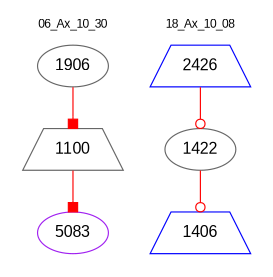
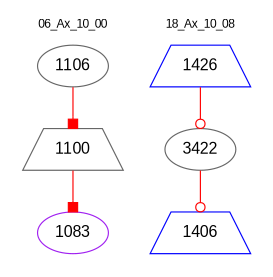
cluster "06_Ax_10_30": label "06_Ax_10_30" -> "06_Ax_10_00"
node "1906": label "1906" -> "1106"
node "2426": label "2426" -> "1426"
node "1422": label "1422" -> "3422"
node "5083": label "5083" -> "1083"
